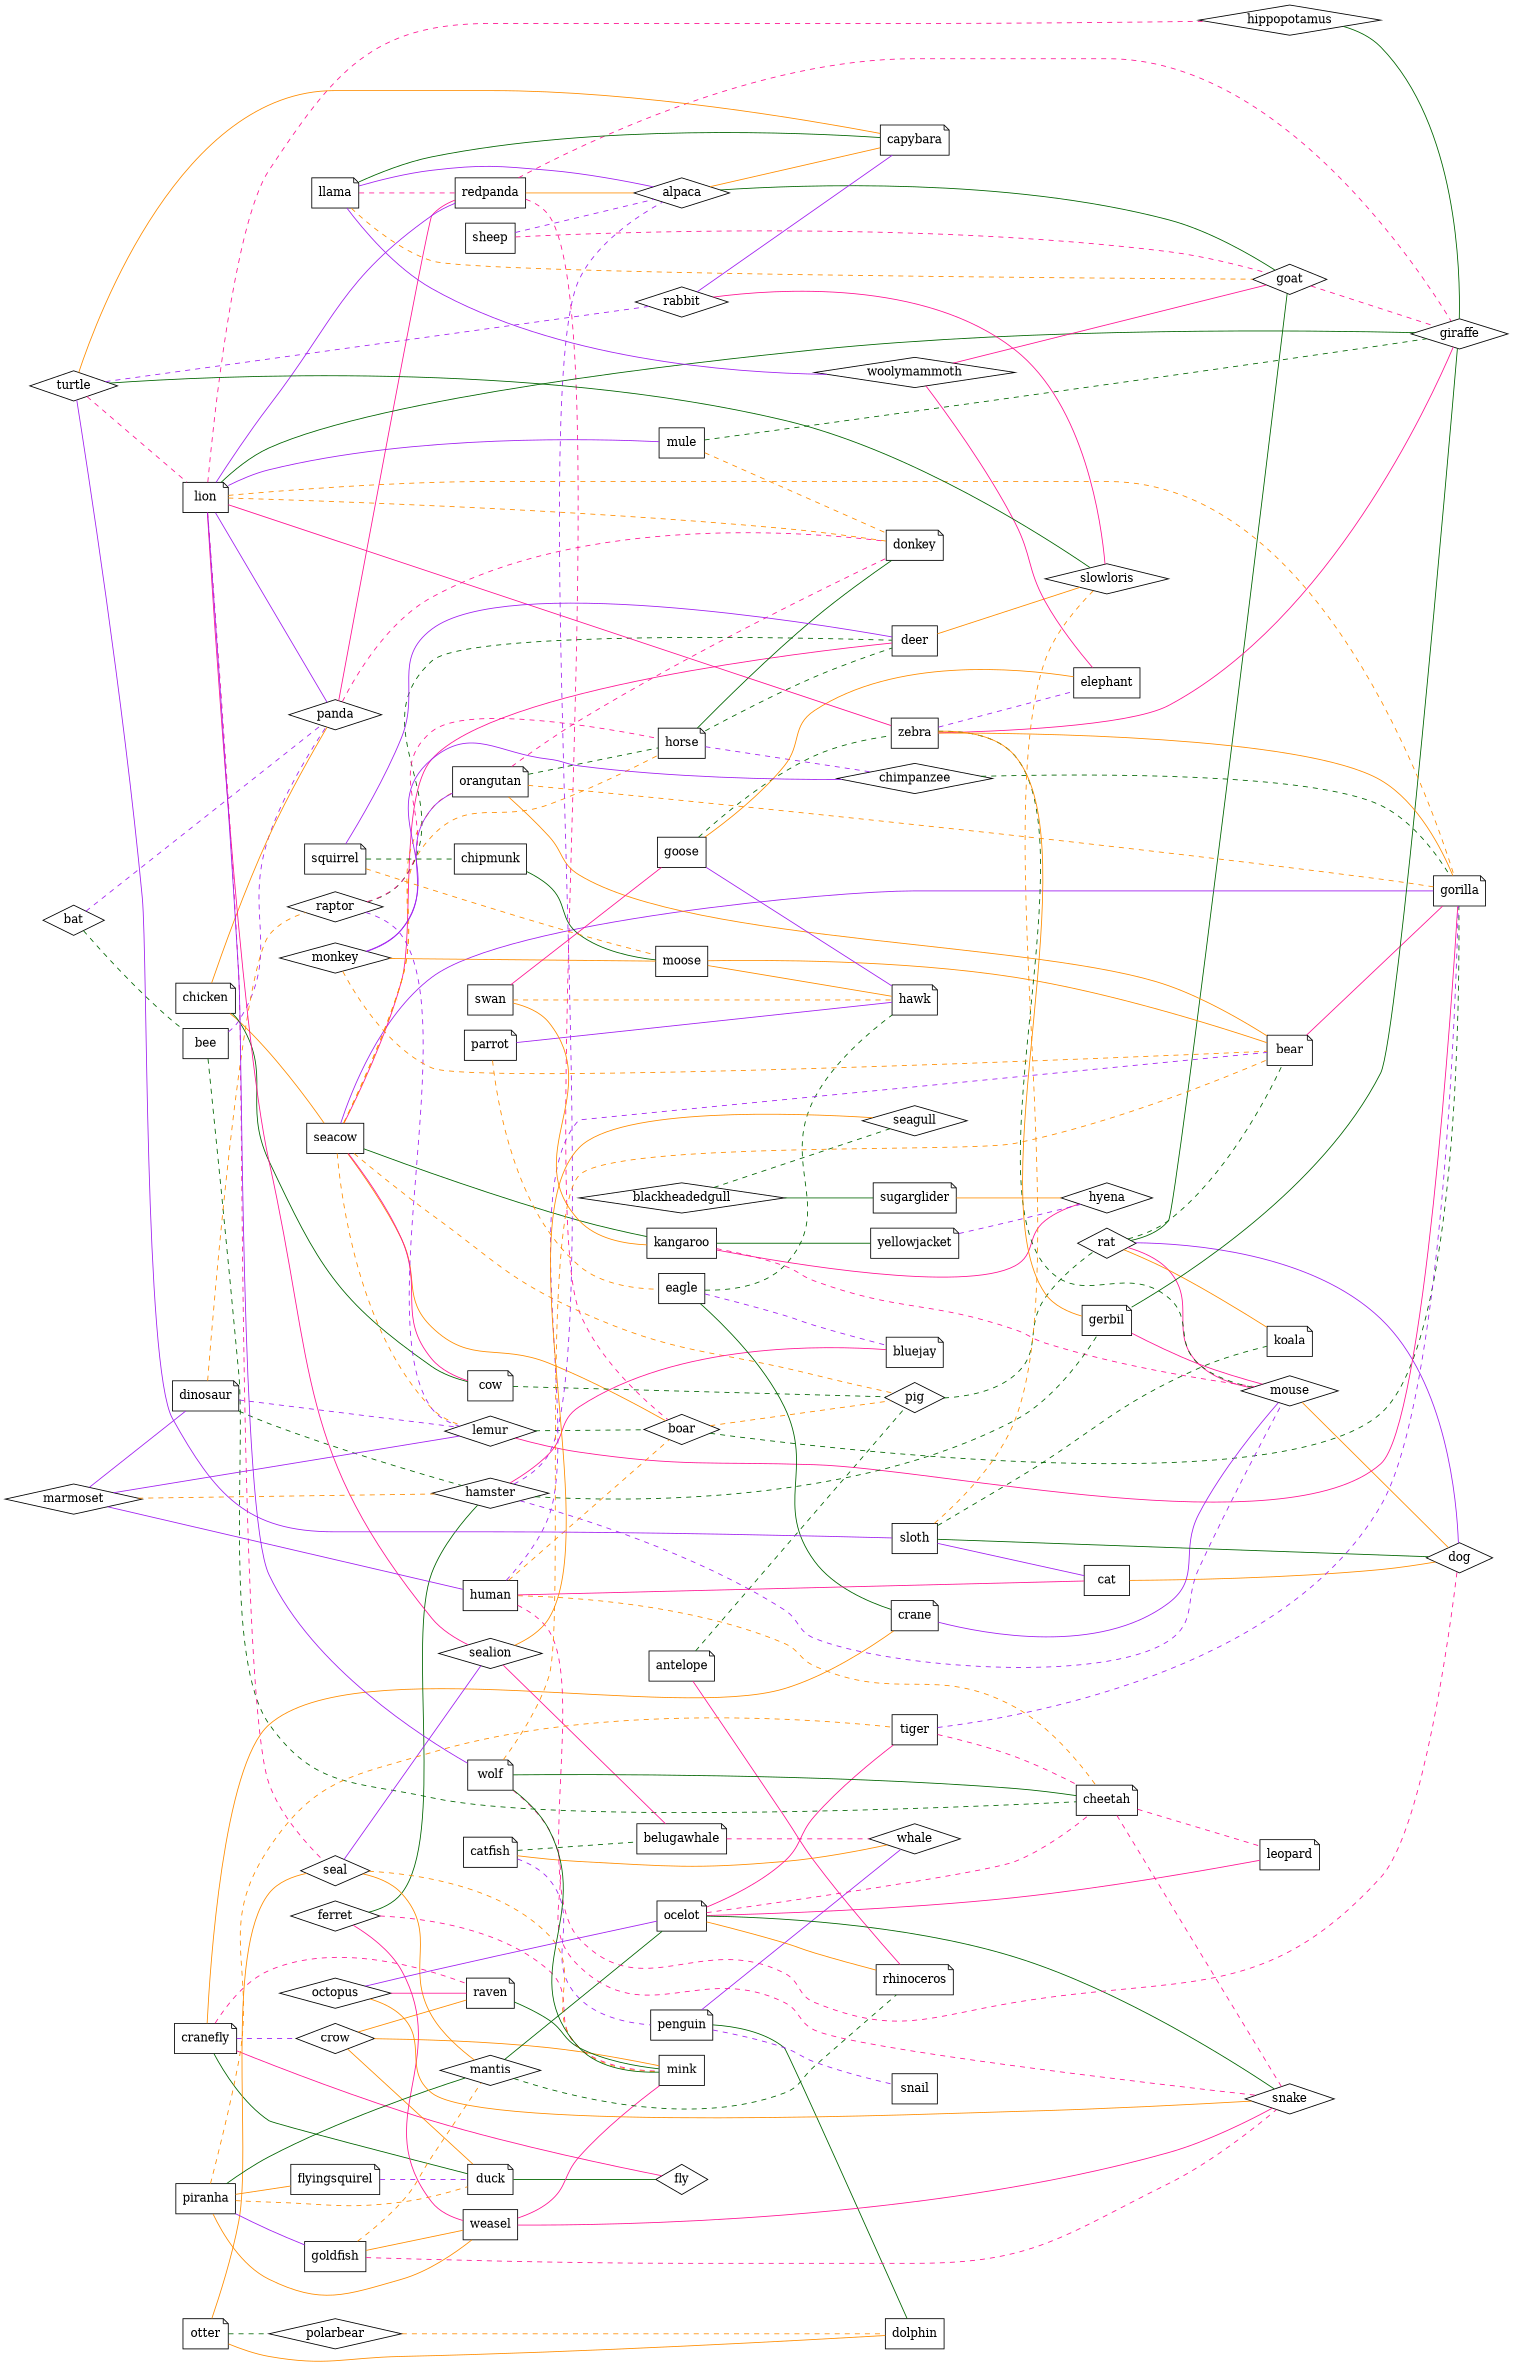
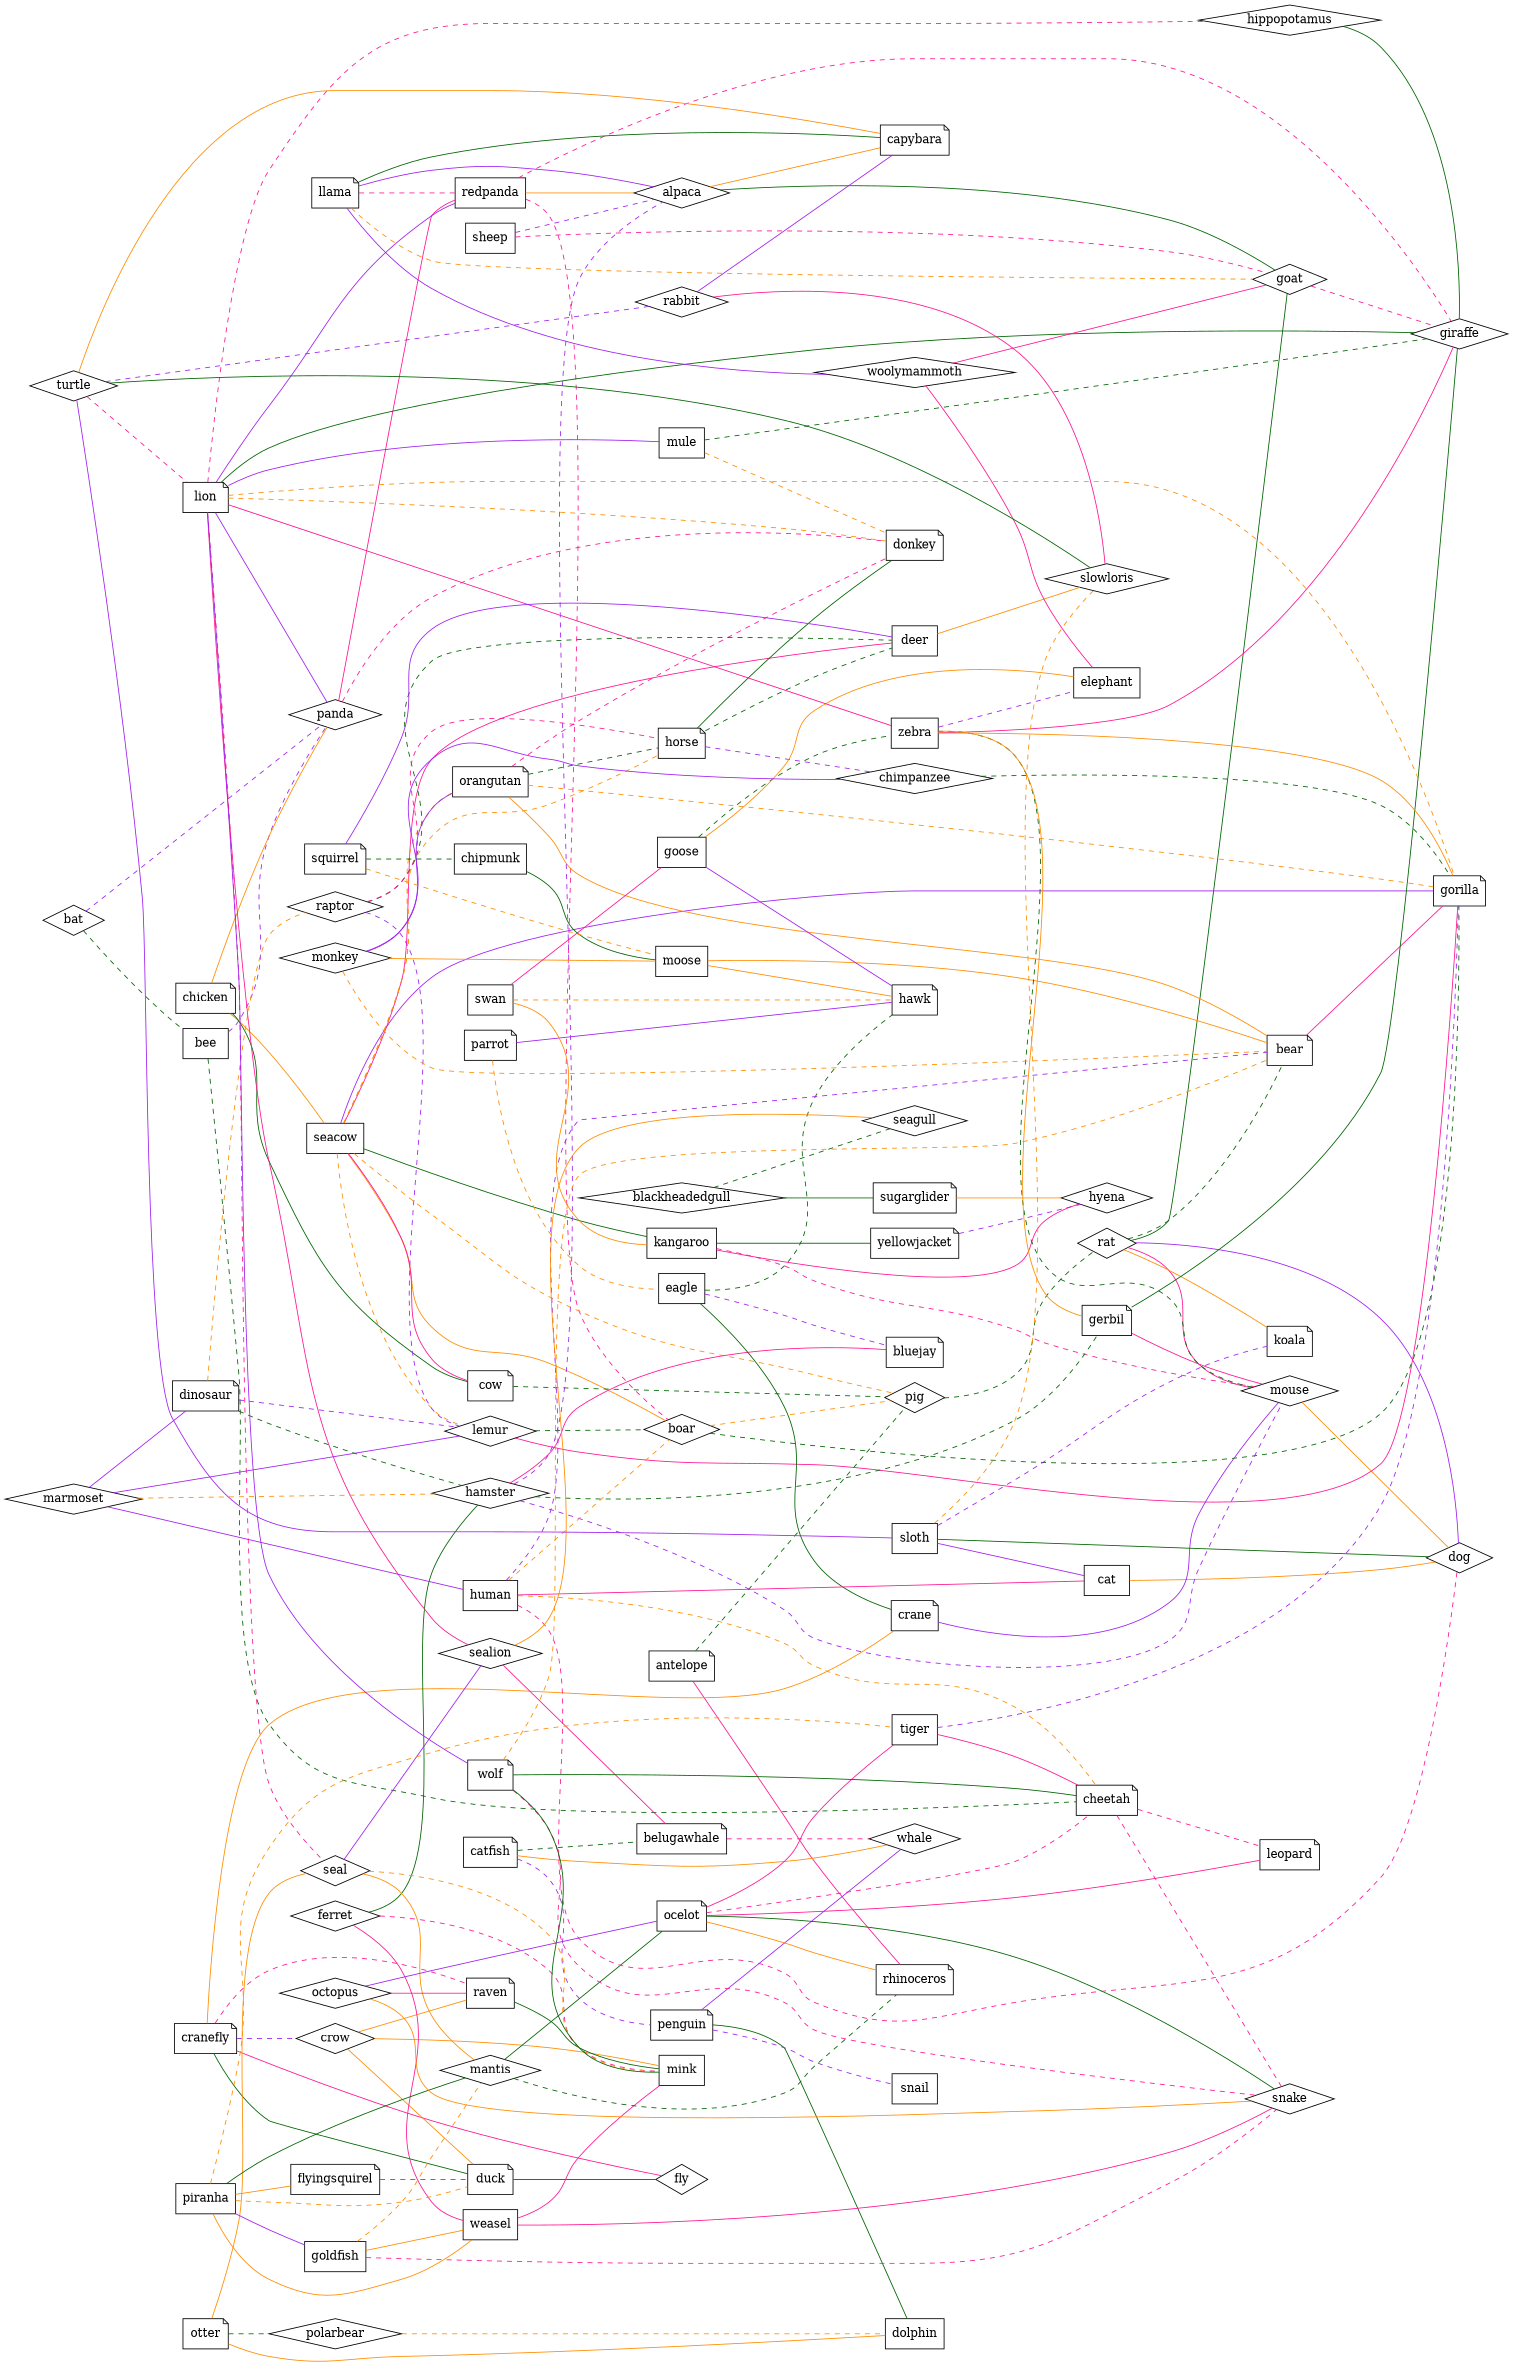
edge "koala" -- "sloth": color darkgreen -> purple
edge "tiger" -- "cheetah": style dashed -> solid
